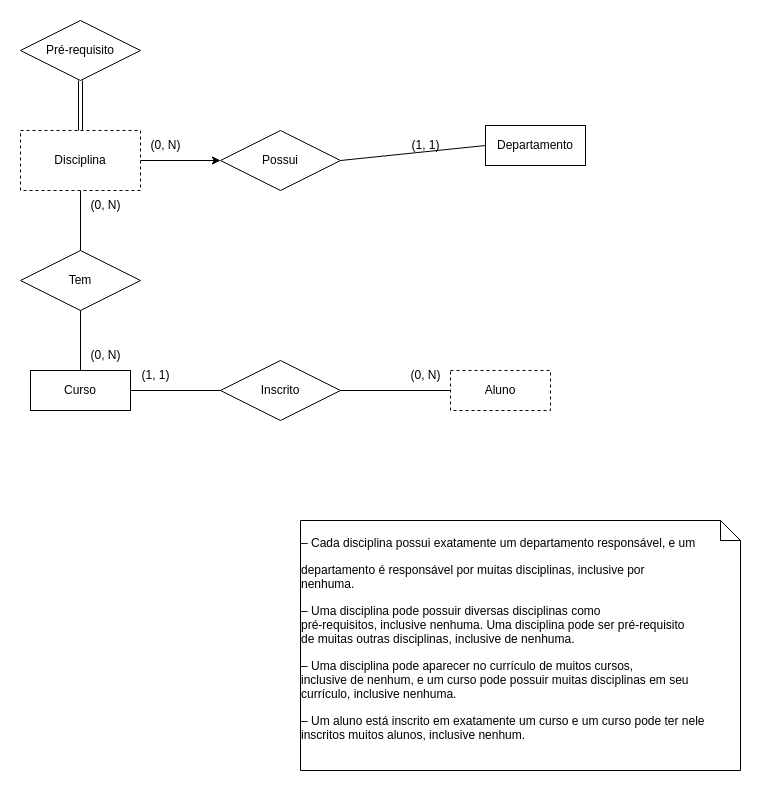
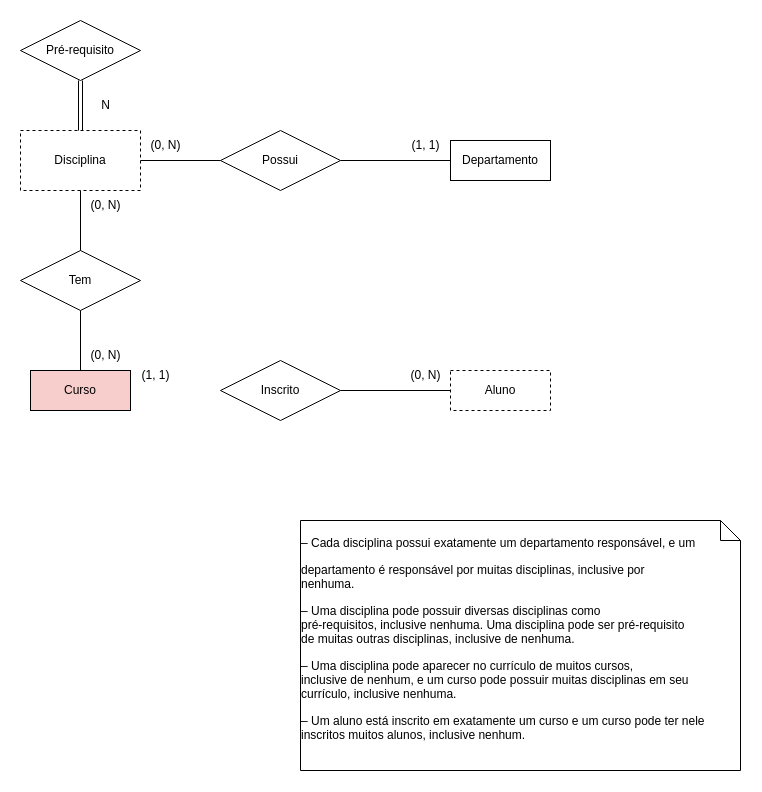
node "N": added
node "Departamento": moved (536, 146) -> (501, 161)
edge "Disciplina" -> "Possui": arrowhead classic -> none
node "Curso": fillcolor #ffffff -> #f8cecc
edge "Curso" -- "Inscrito": removed
